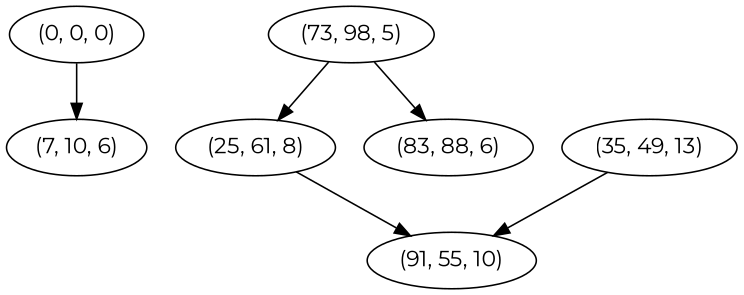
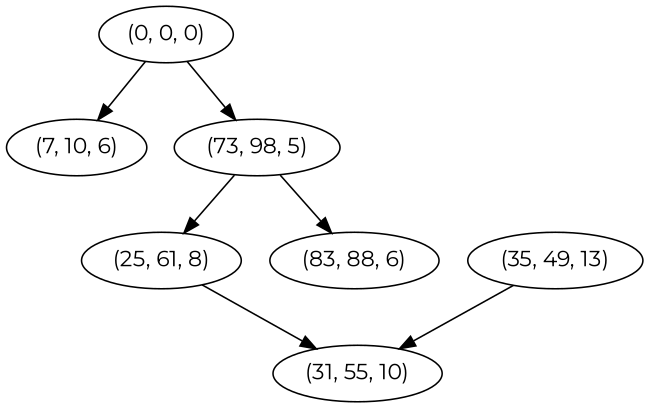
edge "(0, 0, 0)" -> "(73, 98, 5)": added
node "(91, 55, 10)": label "(91, 55, 10)" -> "(31, 55, 10)"
